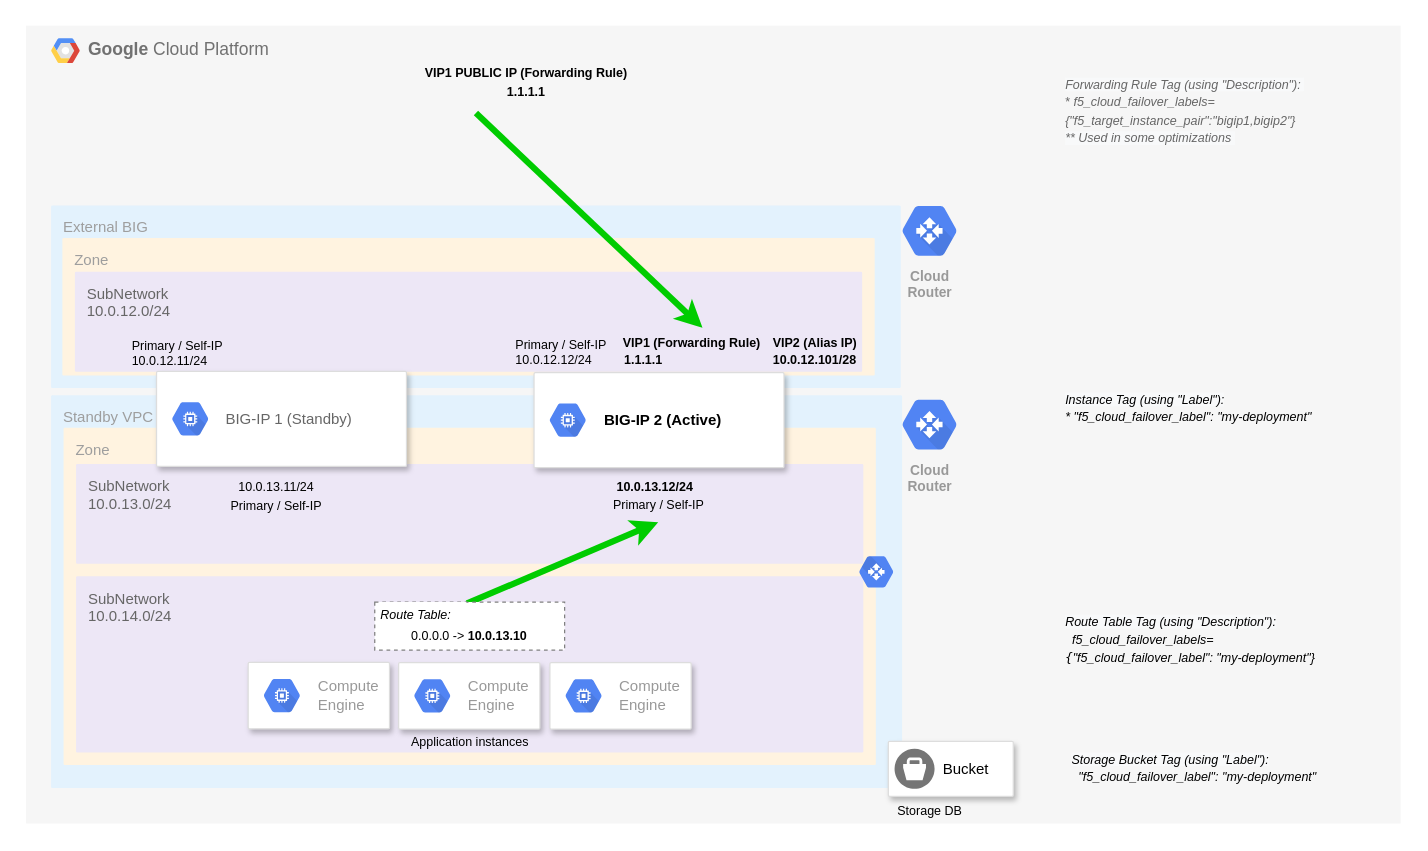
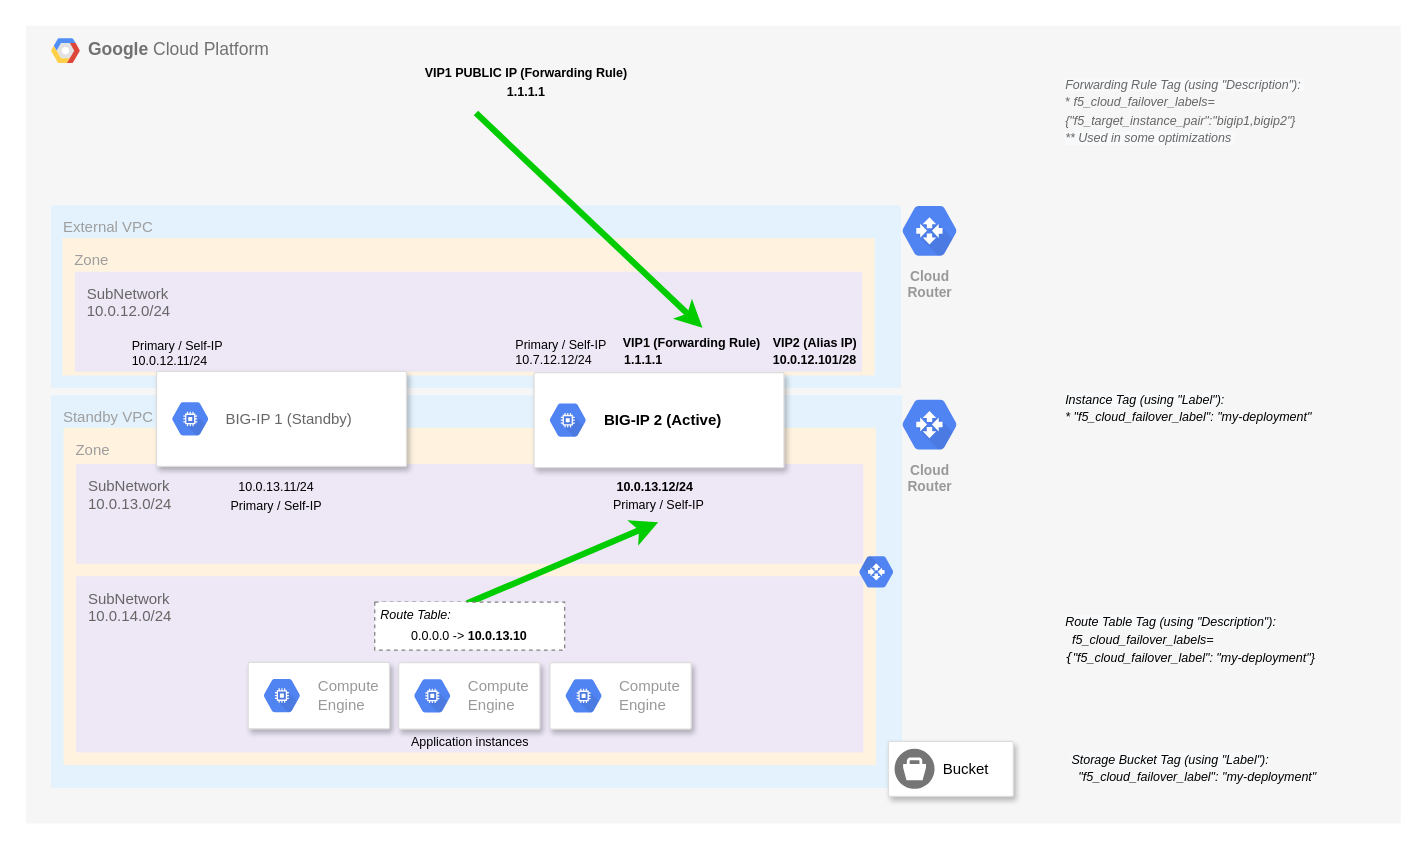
node "External BIG": label "External BIG" -> "External VPC"
node "10.0.12.12/24": label "10.0.12.12/24" -> "10.7.12.12/24"
node "Storage DB": removed
